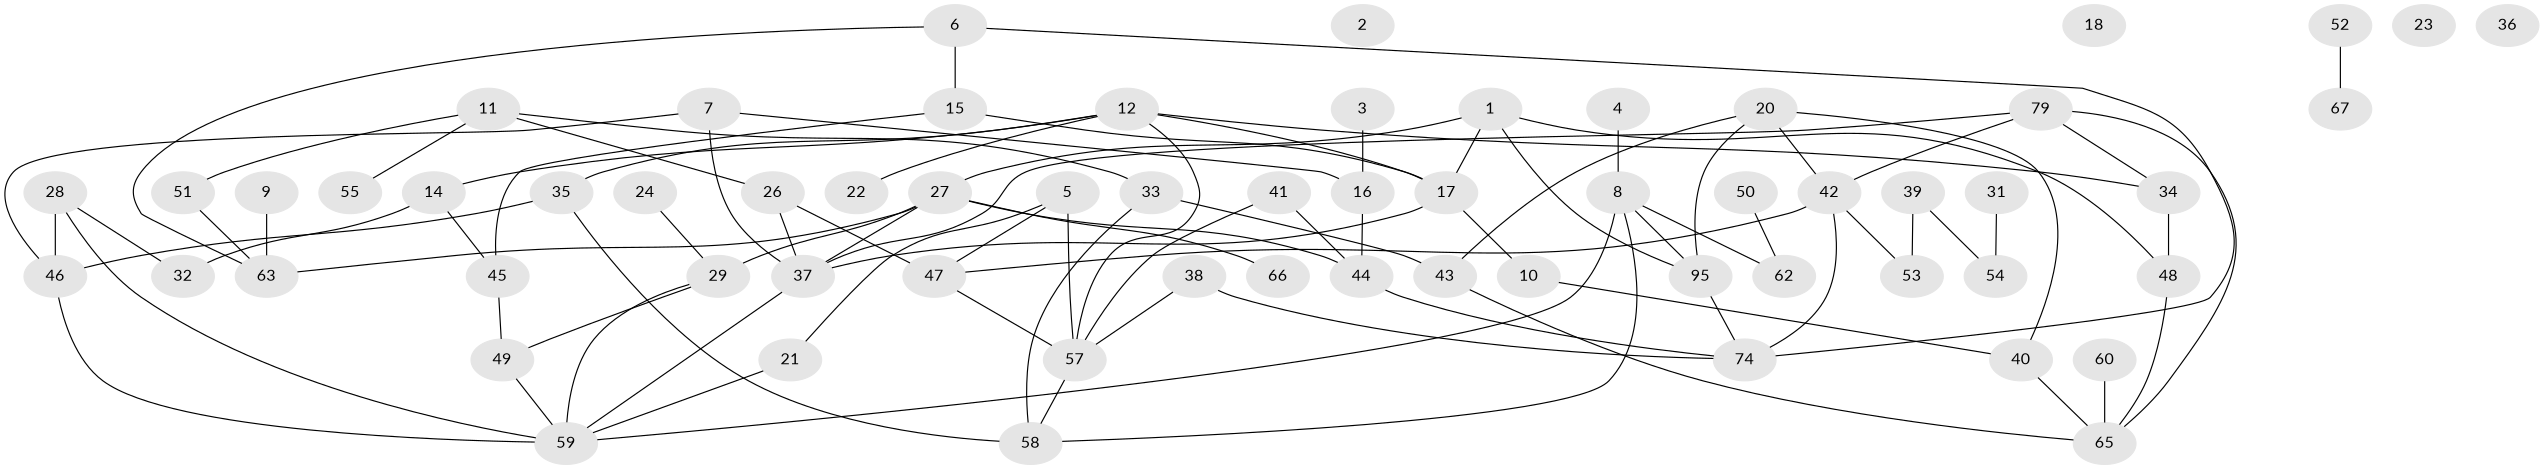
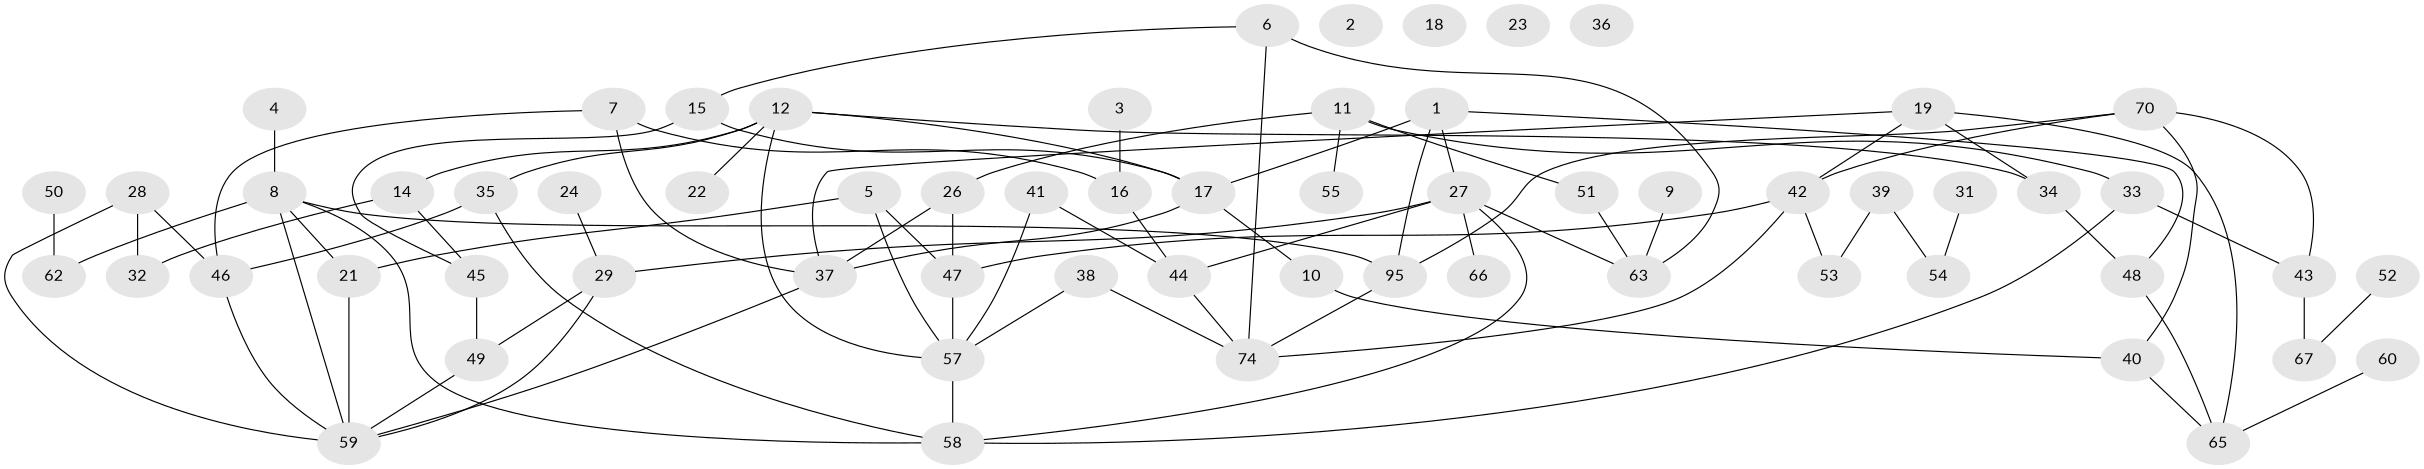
node "20": label "20" -> "70"
node "79": label "79" -> "19"
edge "8" -- "21": added
edge "27" -- "37": now "27" -- "58"
edge "43" -- "65": now "43" -- "67"
